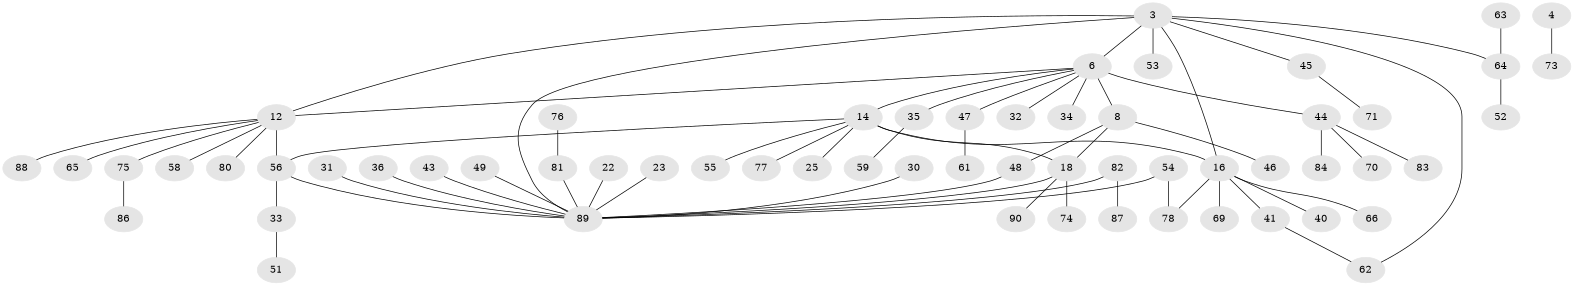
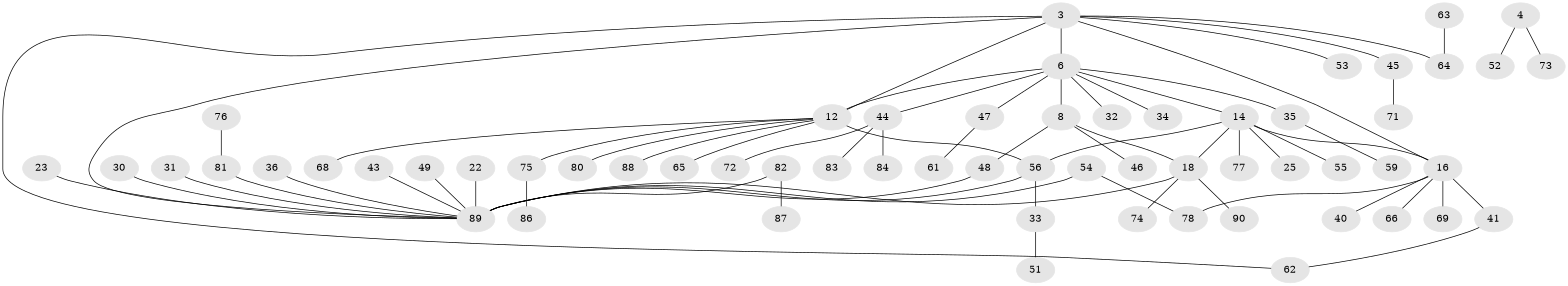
edge "64" -- "52": now "4" -- "52"
node "58": label "58" -> "68"
node "70": label "70" -> "72"
